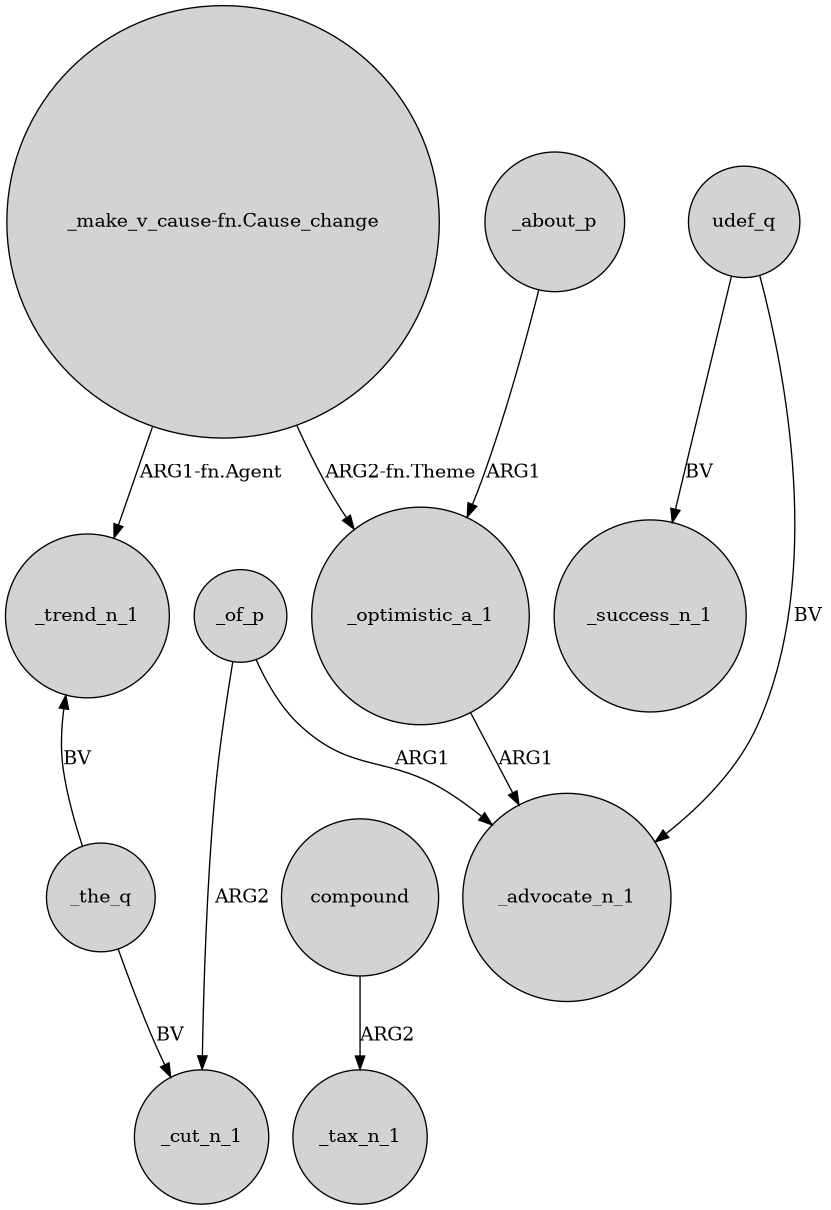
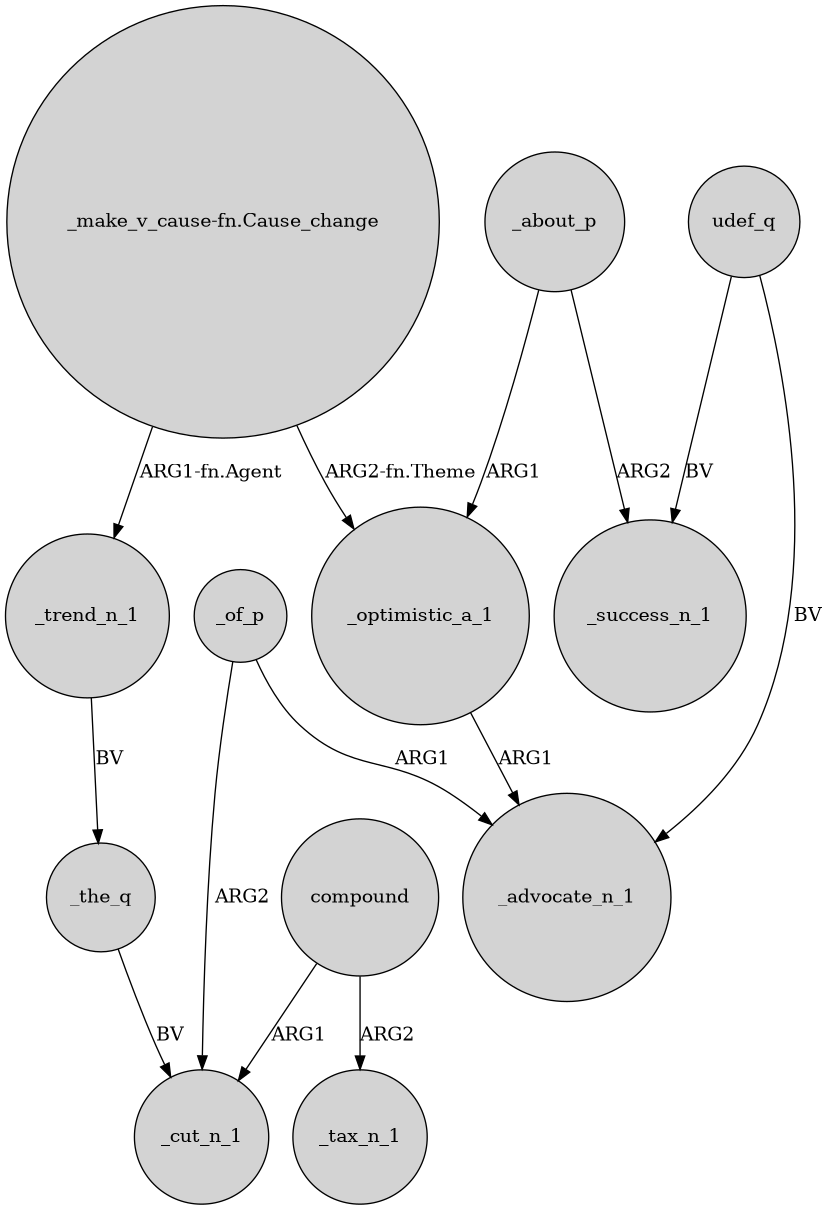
edge "_about_p" -> "_success_n_1": added, label "ARG2"
edge "_the_q" -> "_trend_n_1": reversed
edge "compound" -> "_cut_n_1": added, label "ARG1"
